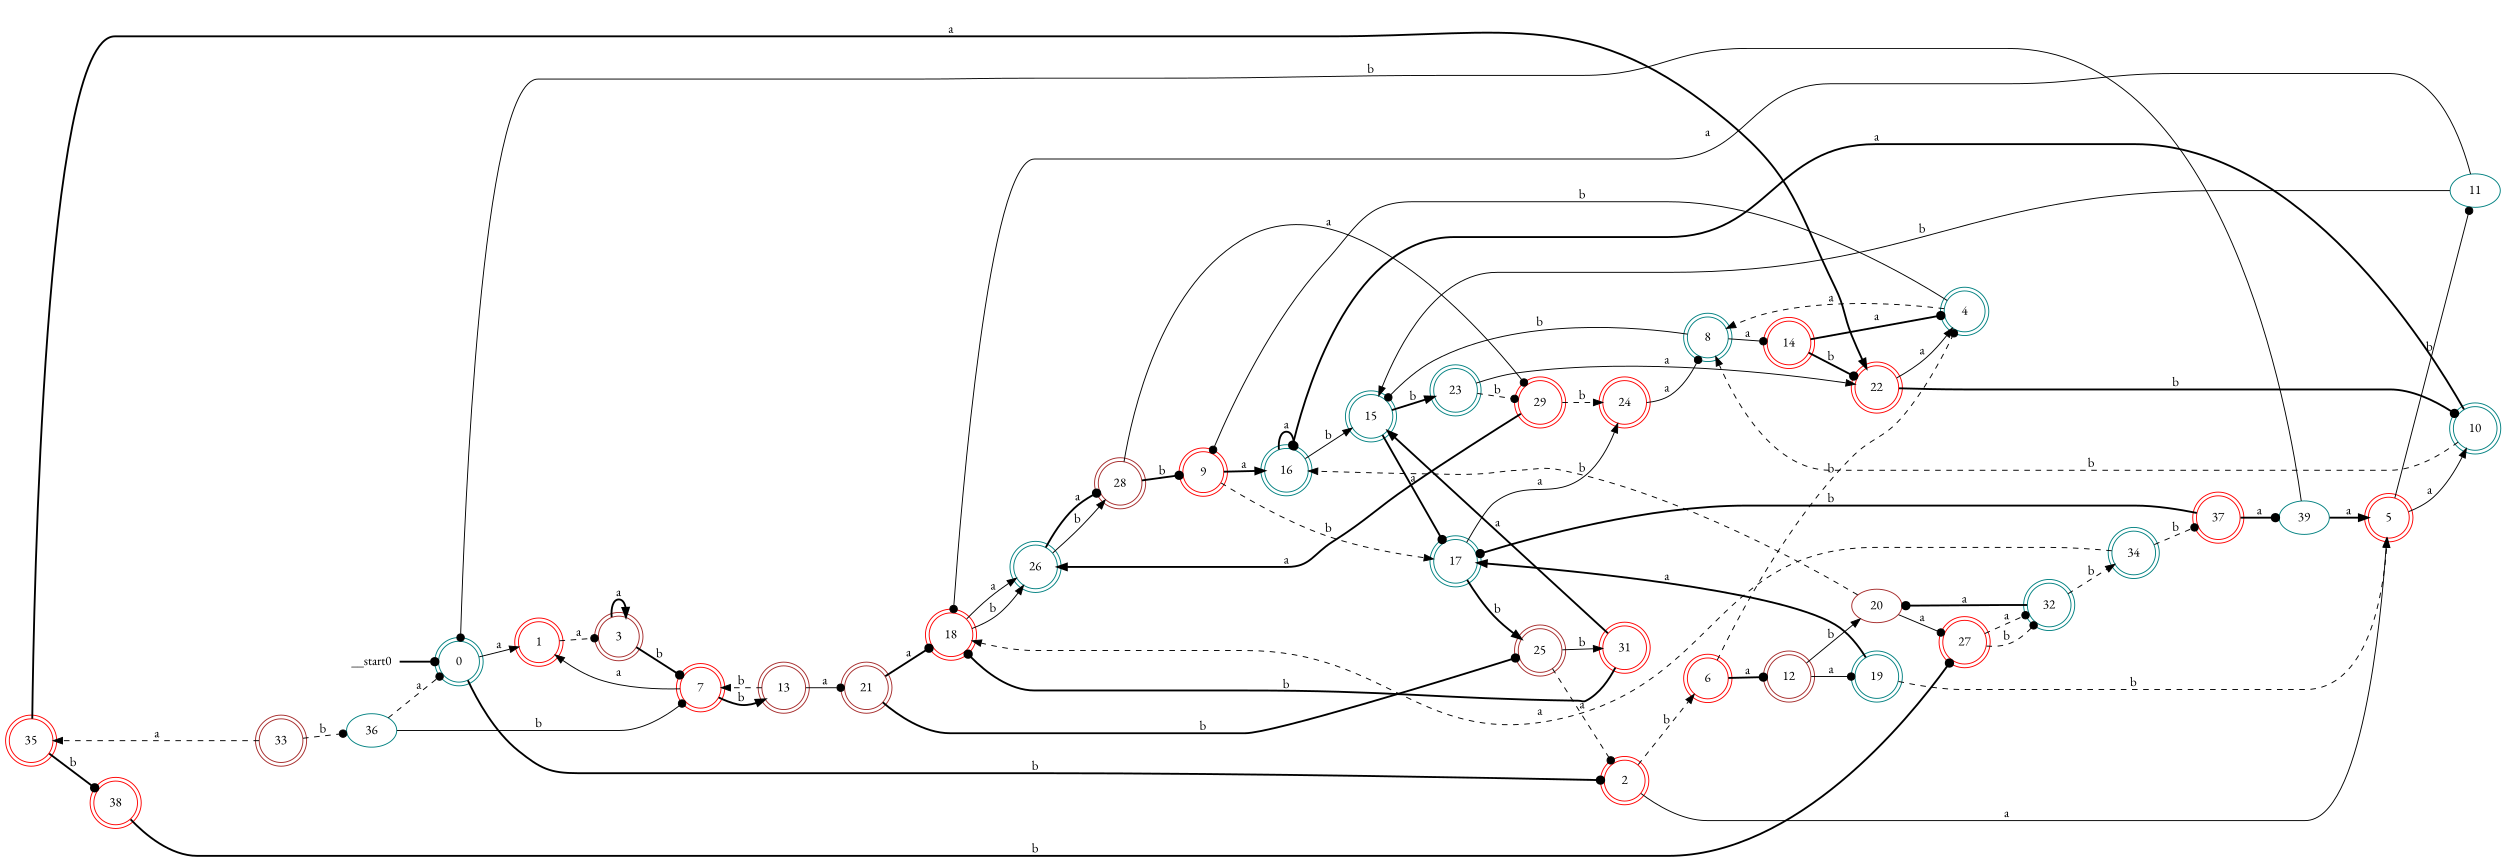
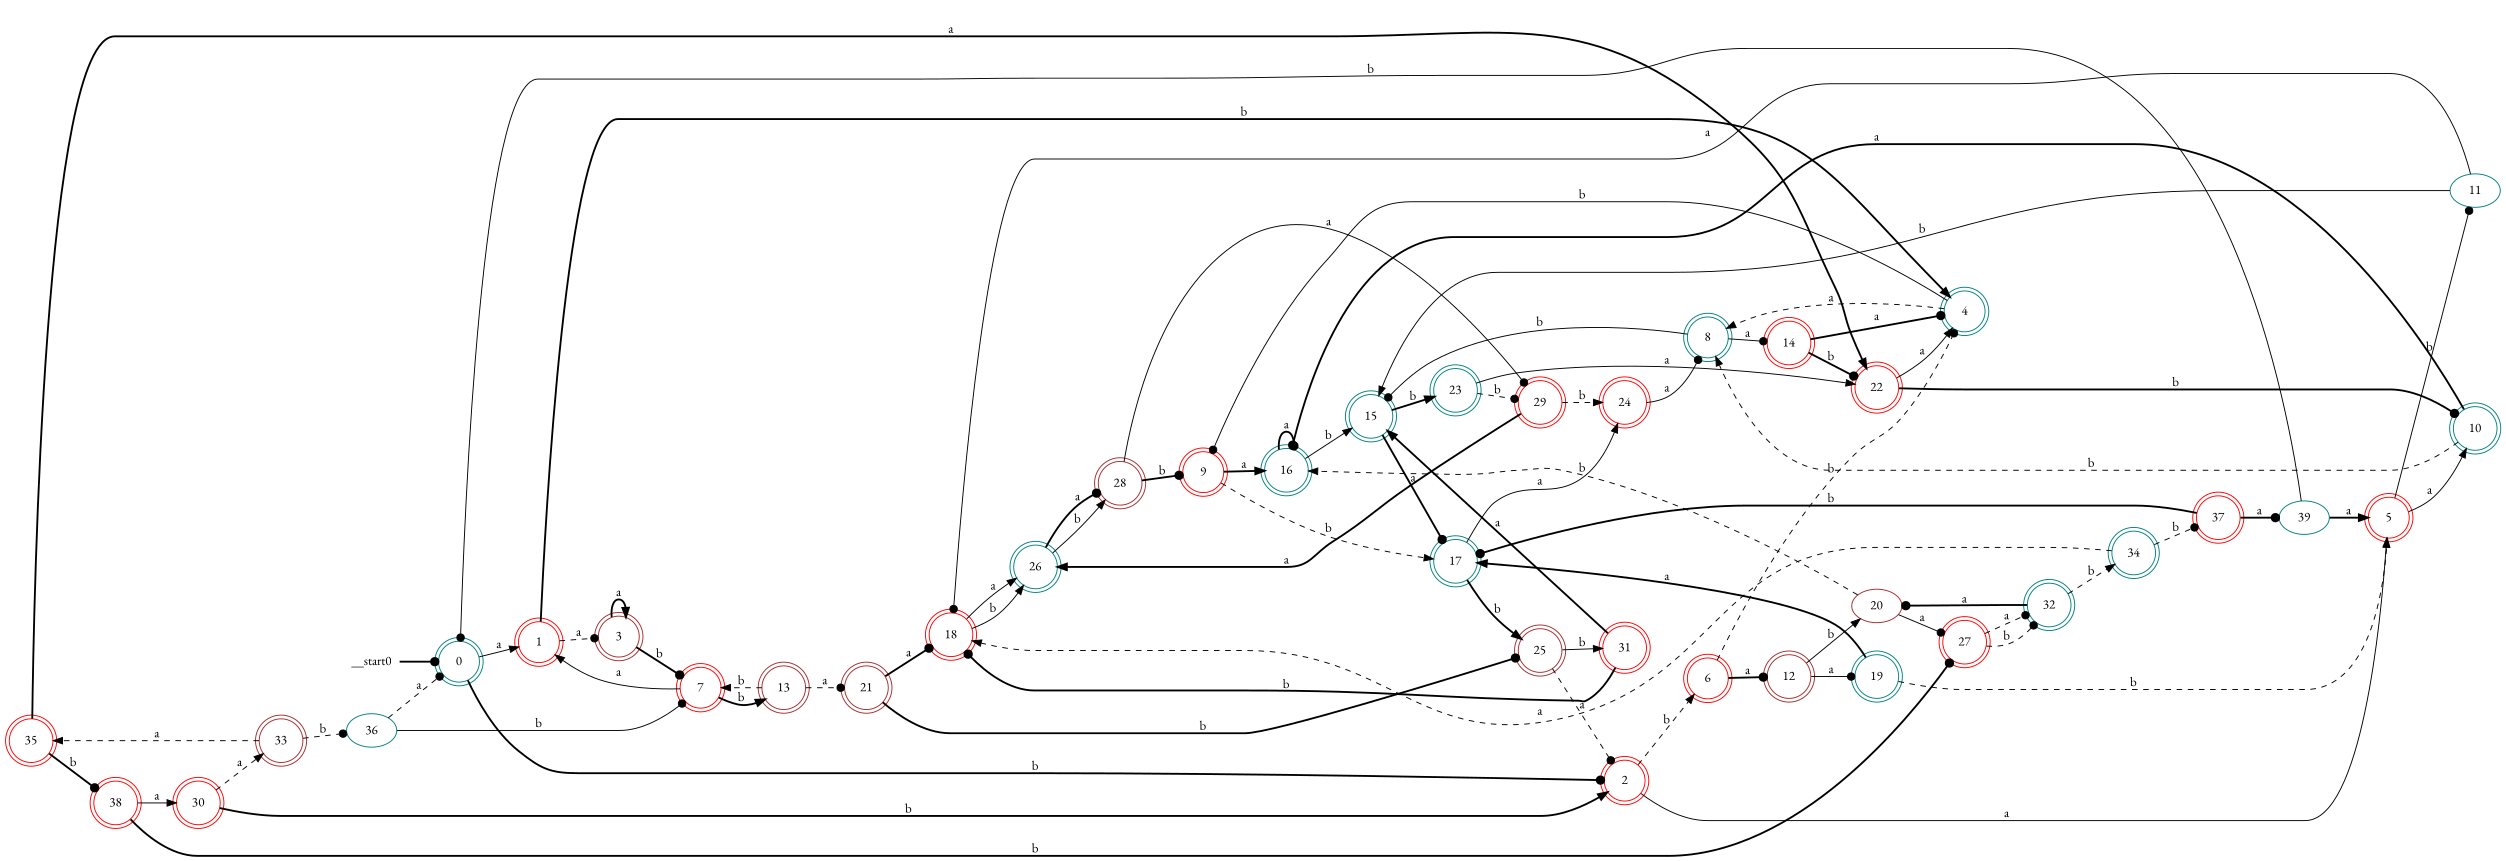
edge "1" -> "4": added, label "b"
edge "13" -> "21": style solid -> dashed
node "30": added
